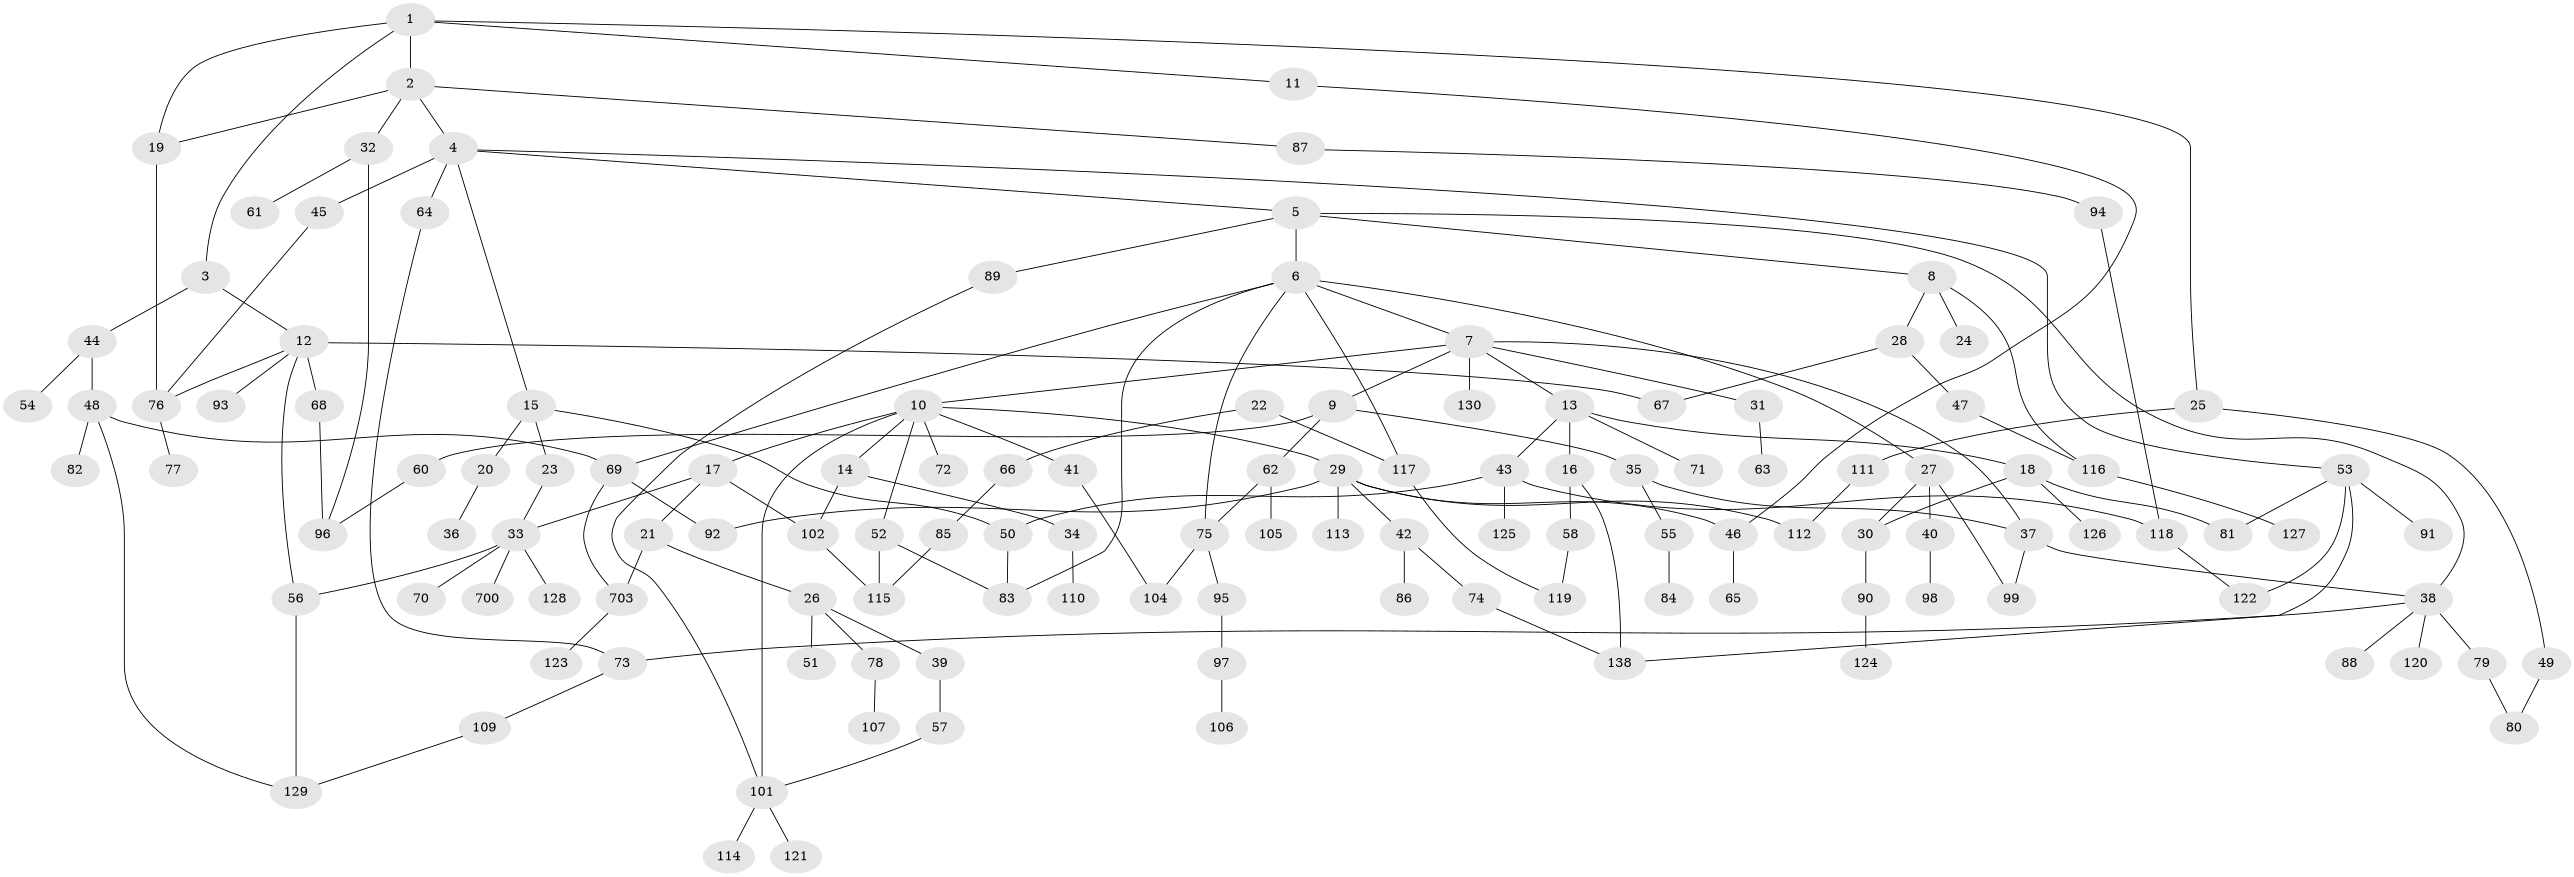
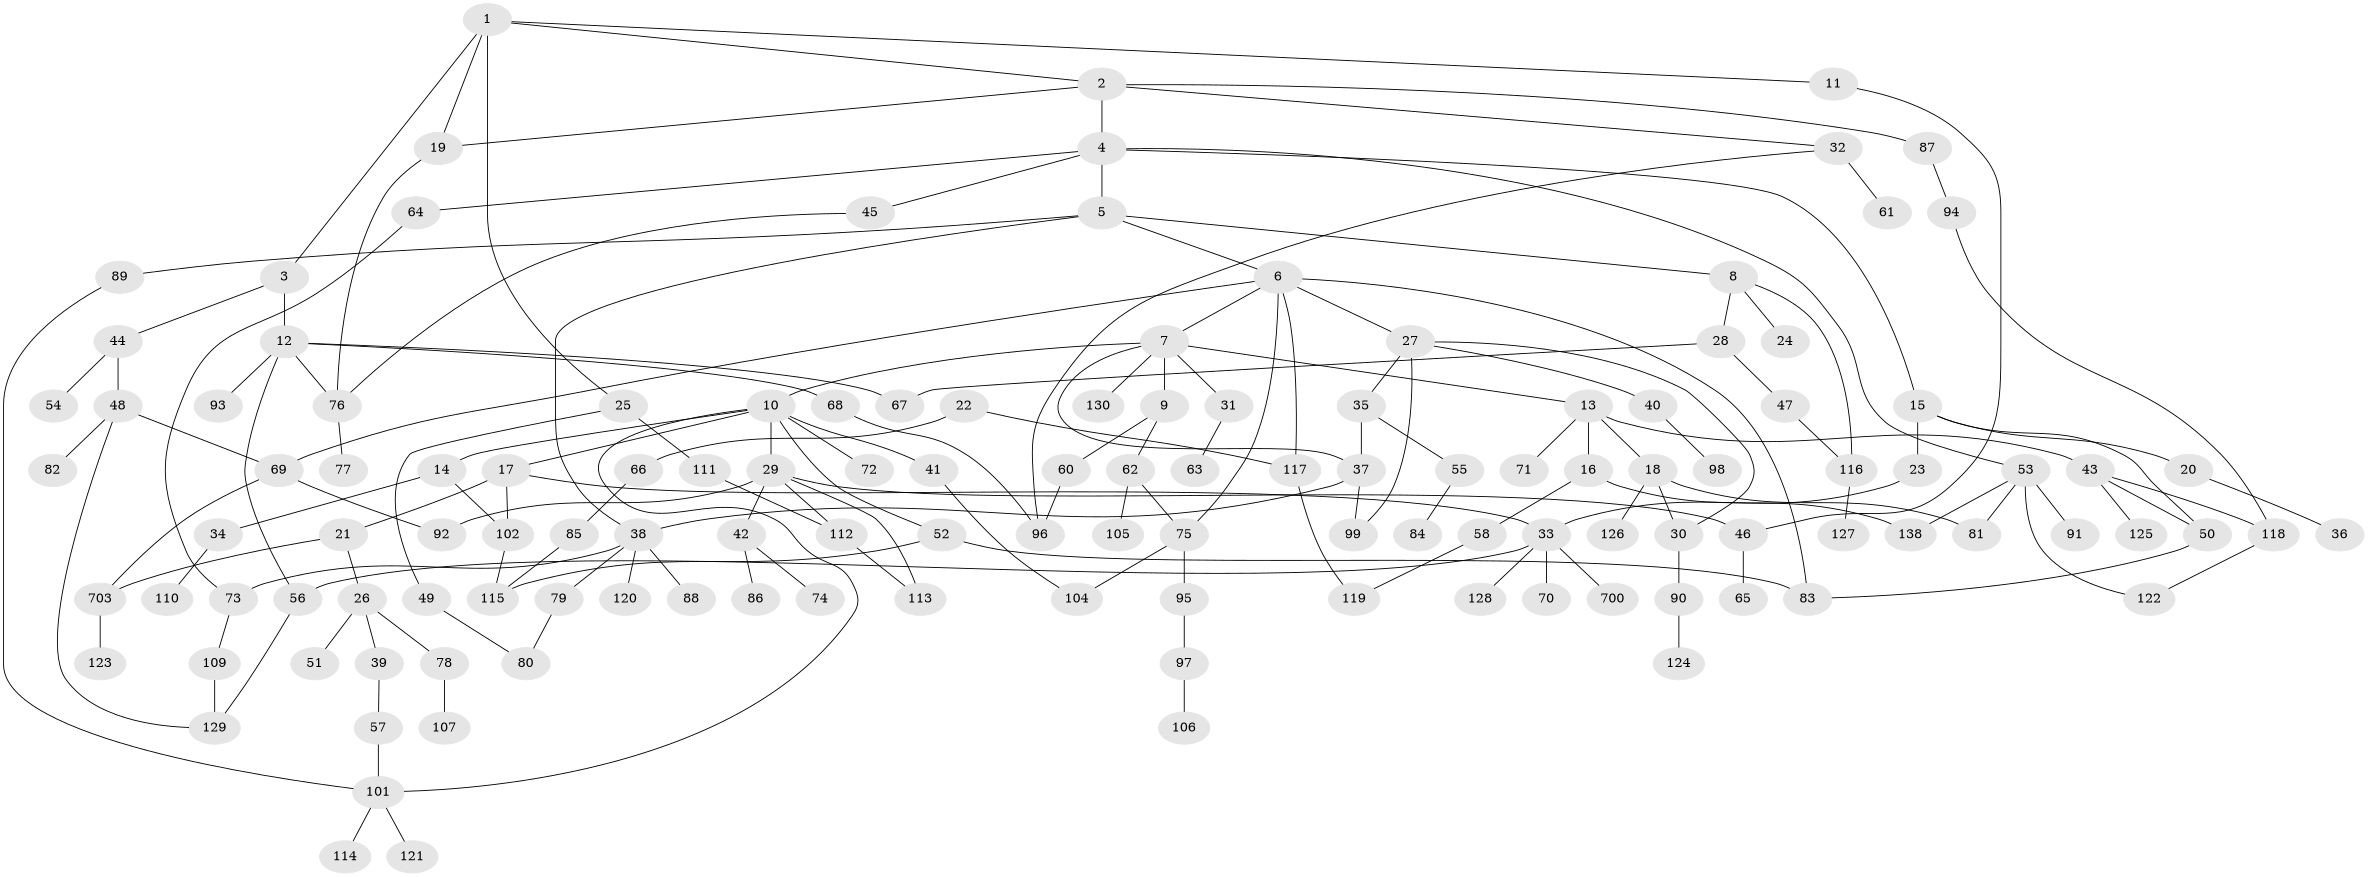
edge "9" -- "35": now "27" -- "35"
edge "112" -- "113": added
edge "74" -- "138": removed
